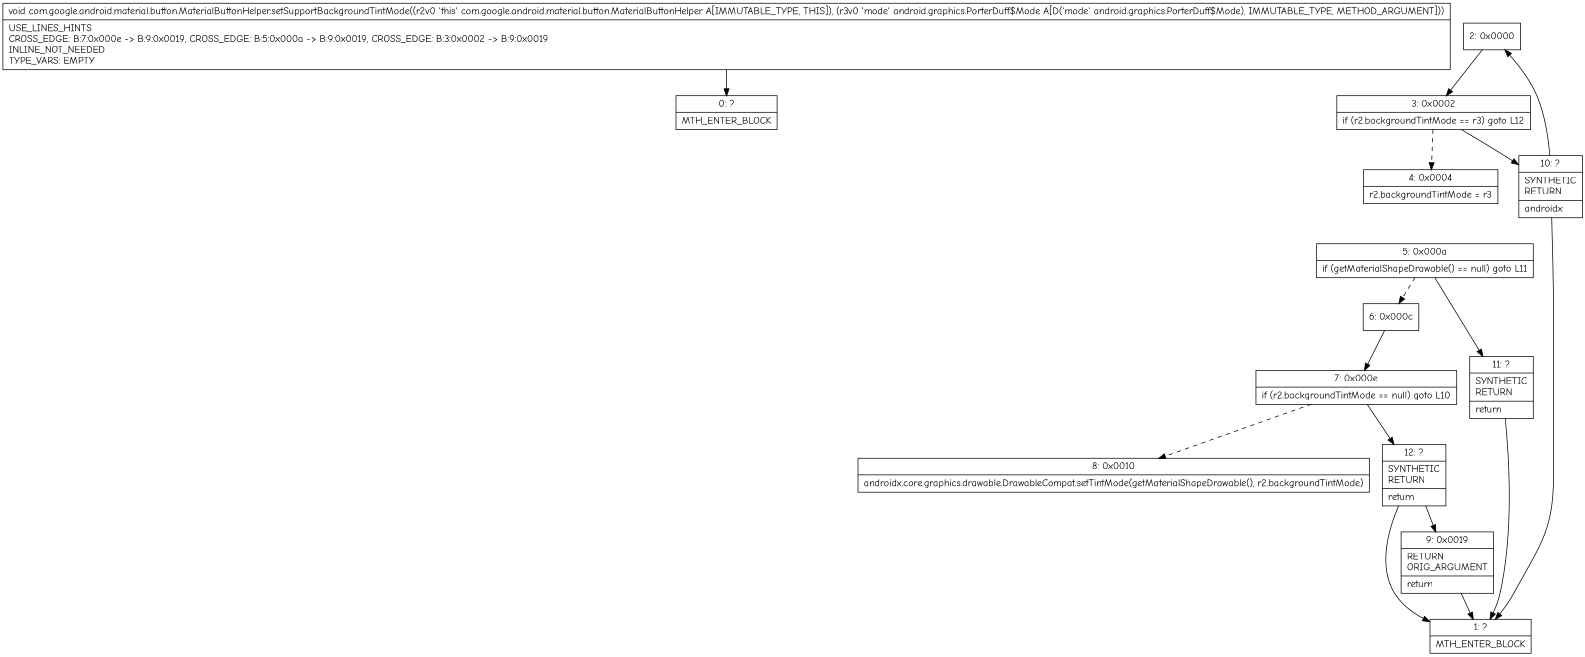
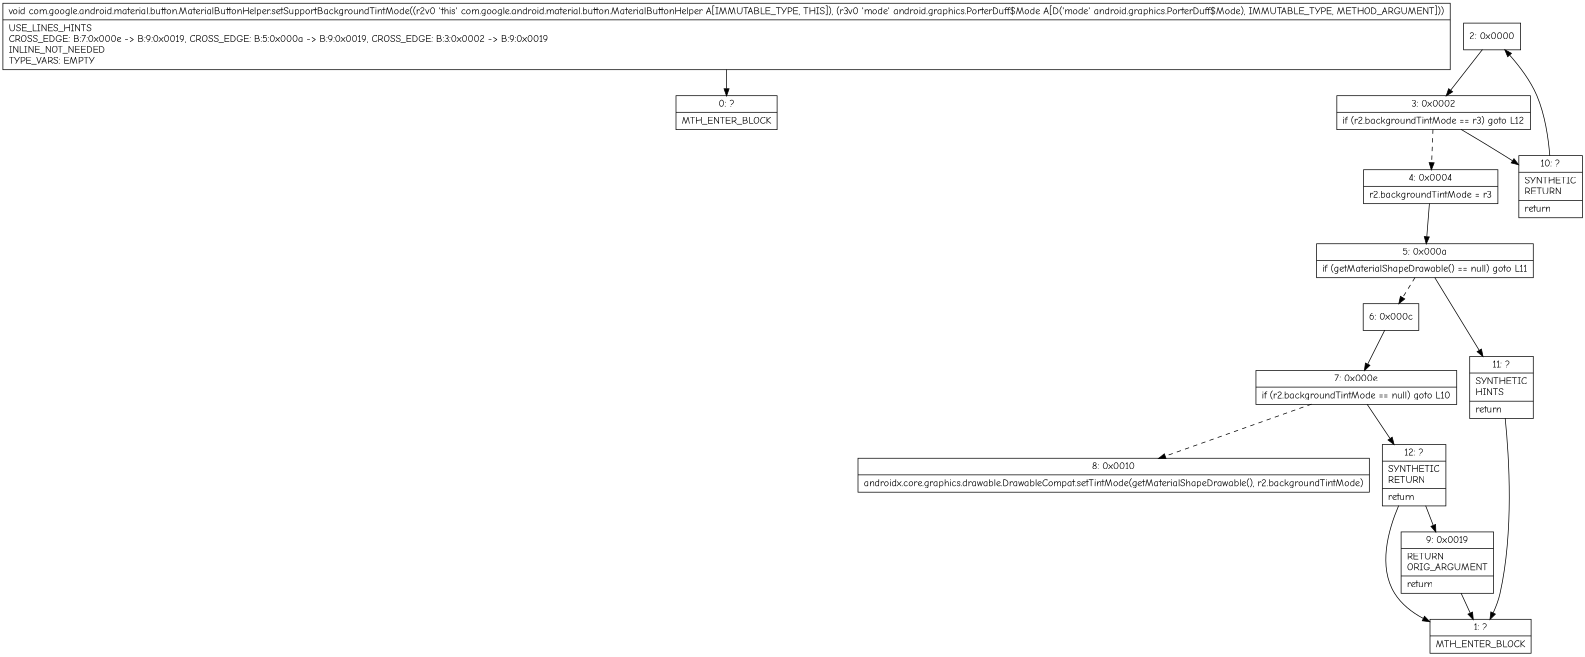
node "10: ?": text "androidx" -> "return"
edge "4: 0x0004" -> "5: 0x000a": added
node "11: ?": text "RETURN" -> "HINTS"
edge "10: ?" -> "1: ?": removed
